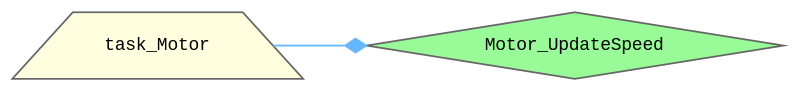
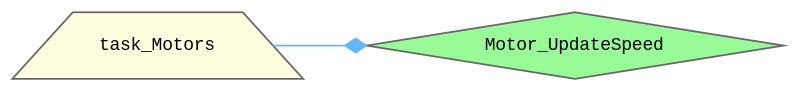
node "task_Motor": label "task_Motor" -> "task_Motors"
